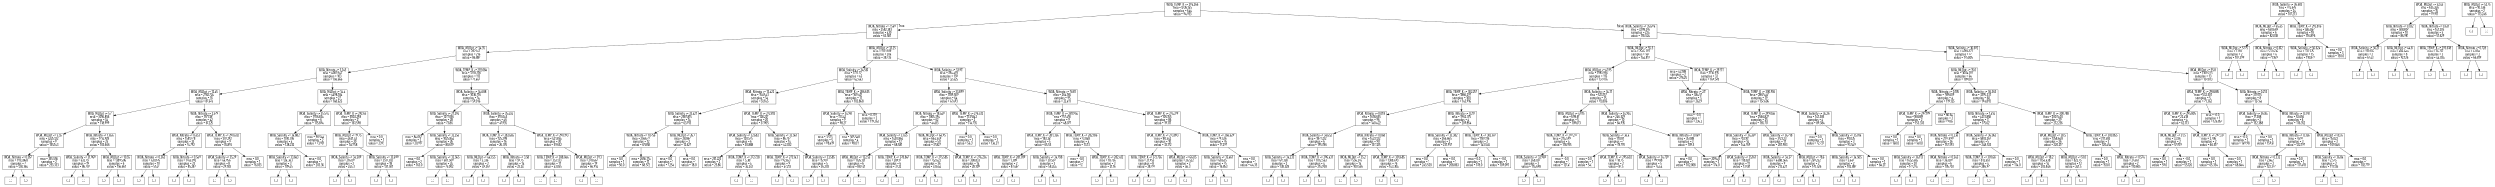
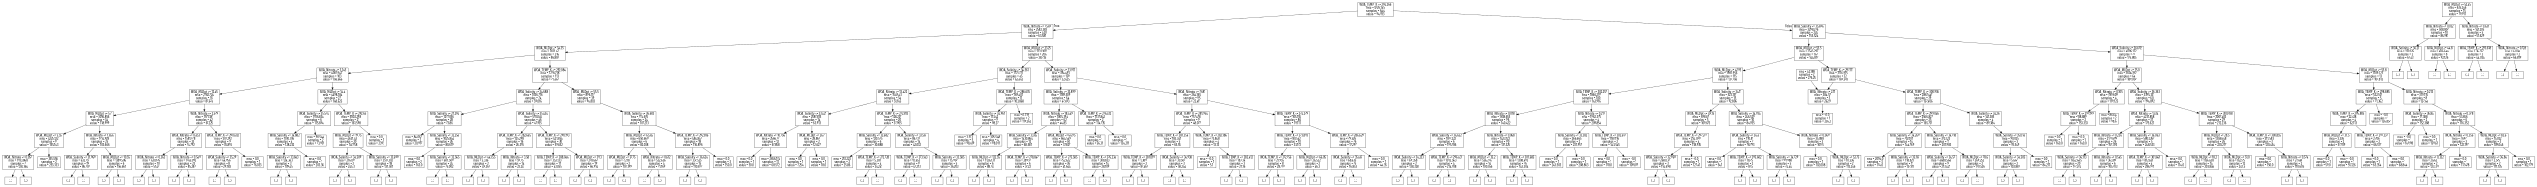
node "WOA_MLDpt <= 55.5 mse = 896.117 samples = 39 value = 94.803": added
node "mse = 0.0 samples = 1 value = 72.727": removed
edge "WOA_Nitrate <= 0.049 mse = 35.088 samples = 3 value = 109.5" -> "mse = 2094.0 samples = 3 value = 174.0": now "WOA_Nitrate <= 0.049 mse = 35.088 samples = 3 value = 109.5" -> "WOA_MLDpt <= 52.75 mse = 10.536 samples = 2 value = 113.246"
node "WOA_MLDpt <= 66.05 samples = 26.522 samples = 2 value = 46.3": label "WOA_MLDpt <= 66.05 samples = 26.522 samples = 2 value = 46.3" -> "WOA_MLDpt <= 66.05 mse = 26.522 samples = 2 value = 46.3"
